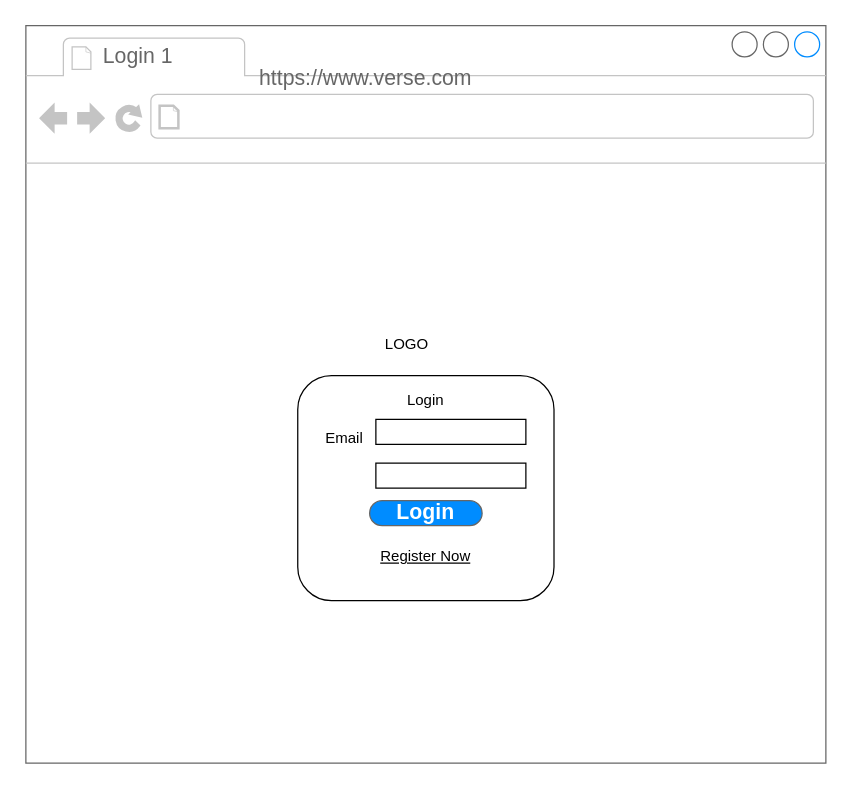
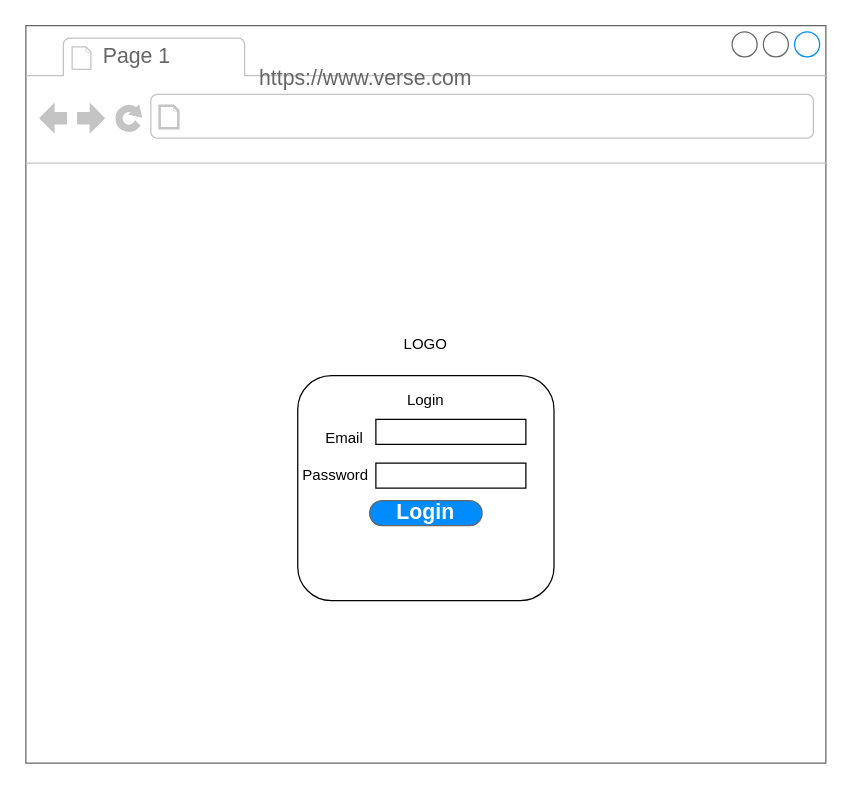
node "Login 1": label "Login 1" -> "Page 1"
node "LOGO": moved (407, 344) -> (426, 344)
node "Password": added
node "Register Now": removed
